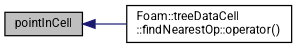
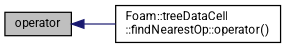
node "pointInCell": label "pointInCell" -> "operator"
